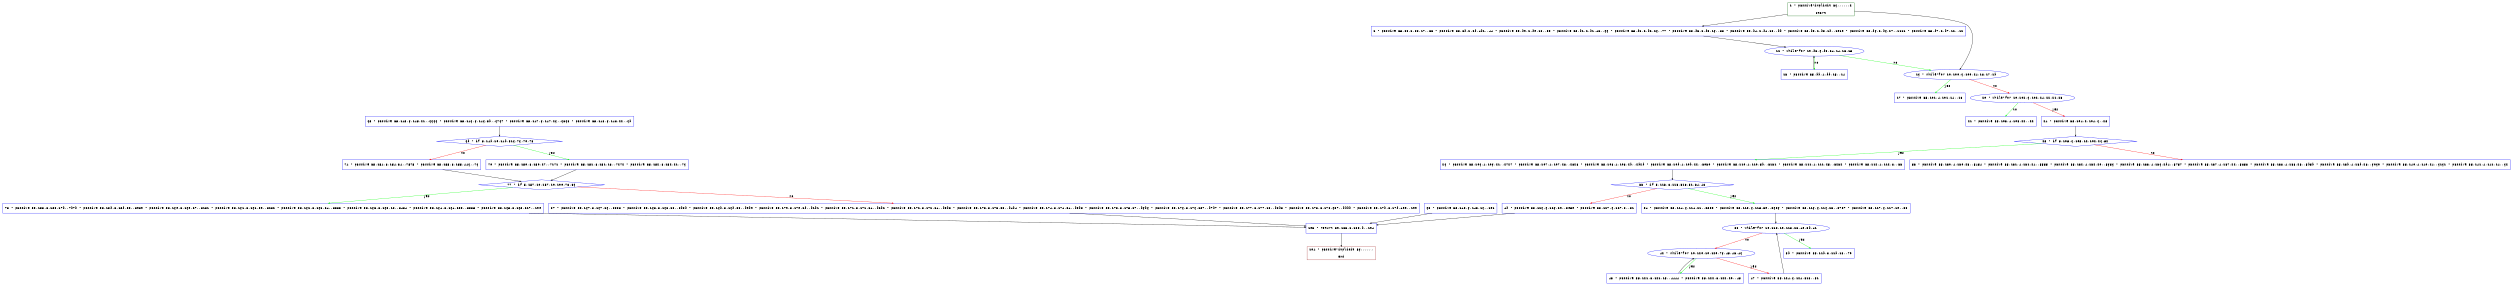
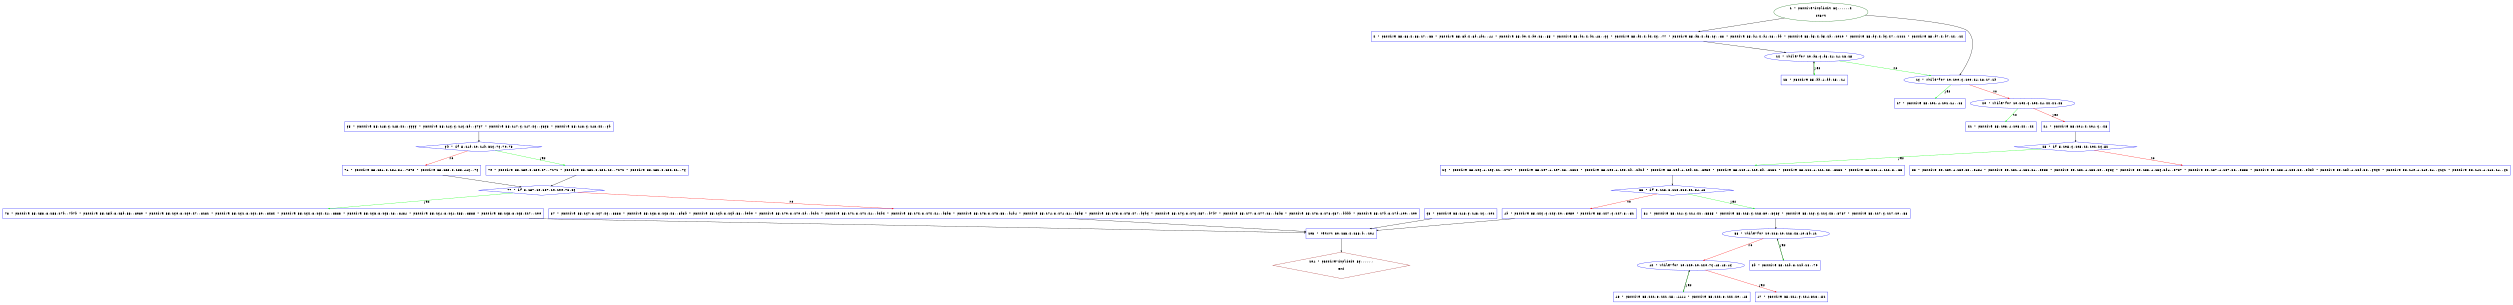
node "1 - passive-implicit 36,,,,,,2 start": shape box -> ellipse
edge "12 - while-for 10,98,6,98,24,14,13,15" -> "13 - passive 35,99,4,99,15,,14": label "no" -> "yes"
node "104 - passive-implicit 36,,,,,, end": shape box -> diamond
edge "47 - passive 35,124,6,124,318,,51" -> "38 - while-for 10,118,10,118,28,40,39,41": now "39 - passive 35,119,8,119,18,,70" -> "38 - while-for 10,118,10,118,28,40,39,41"
